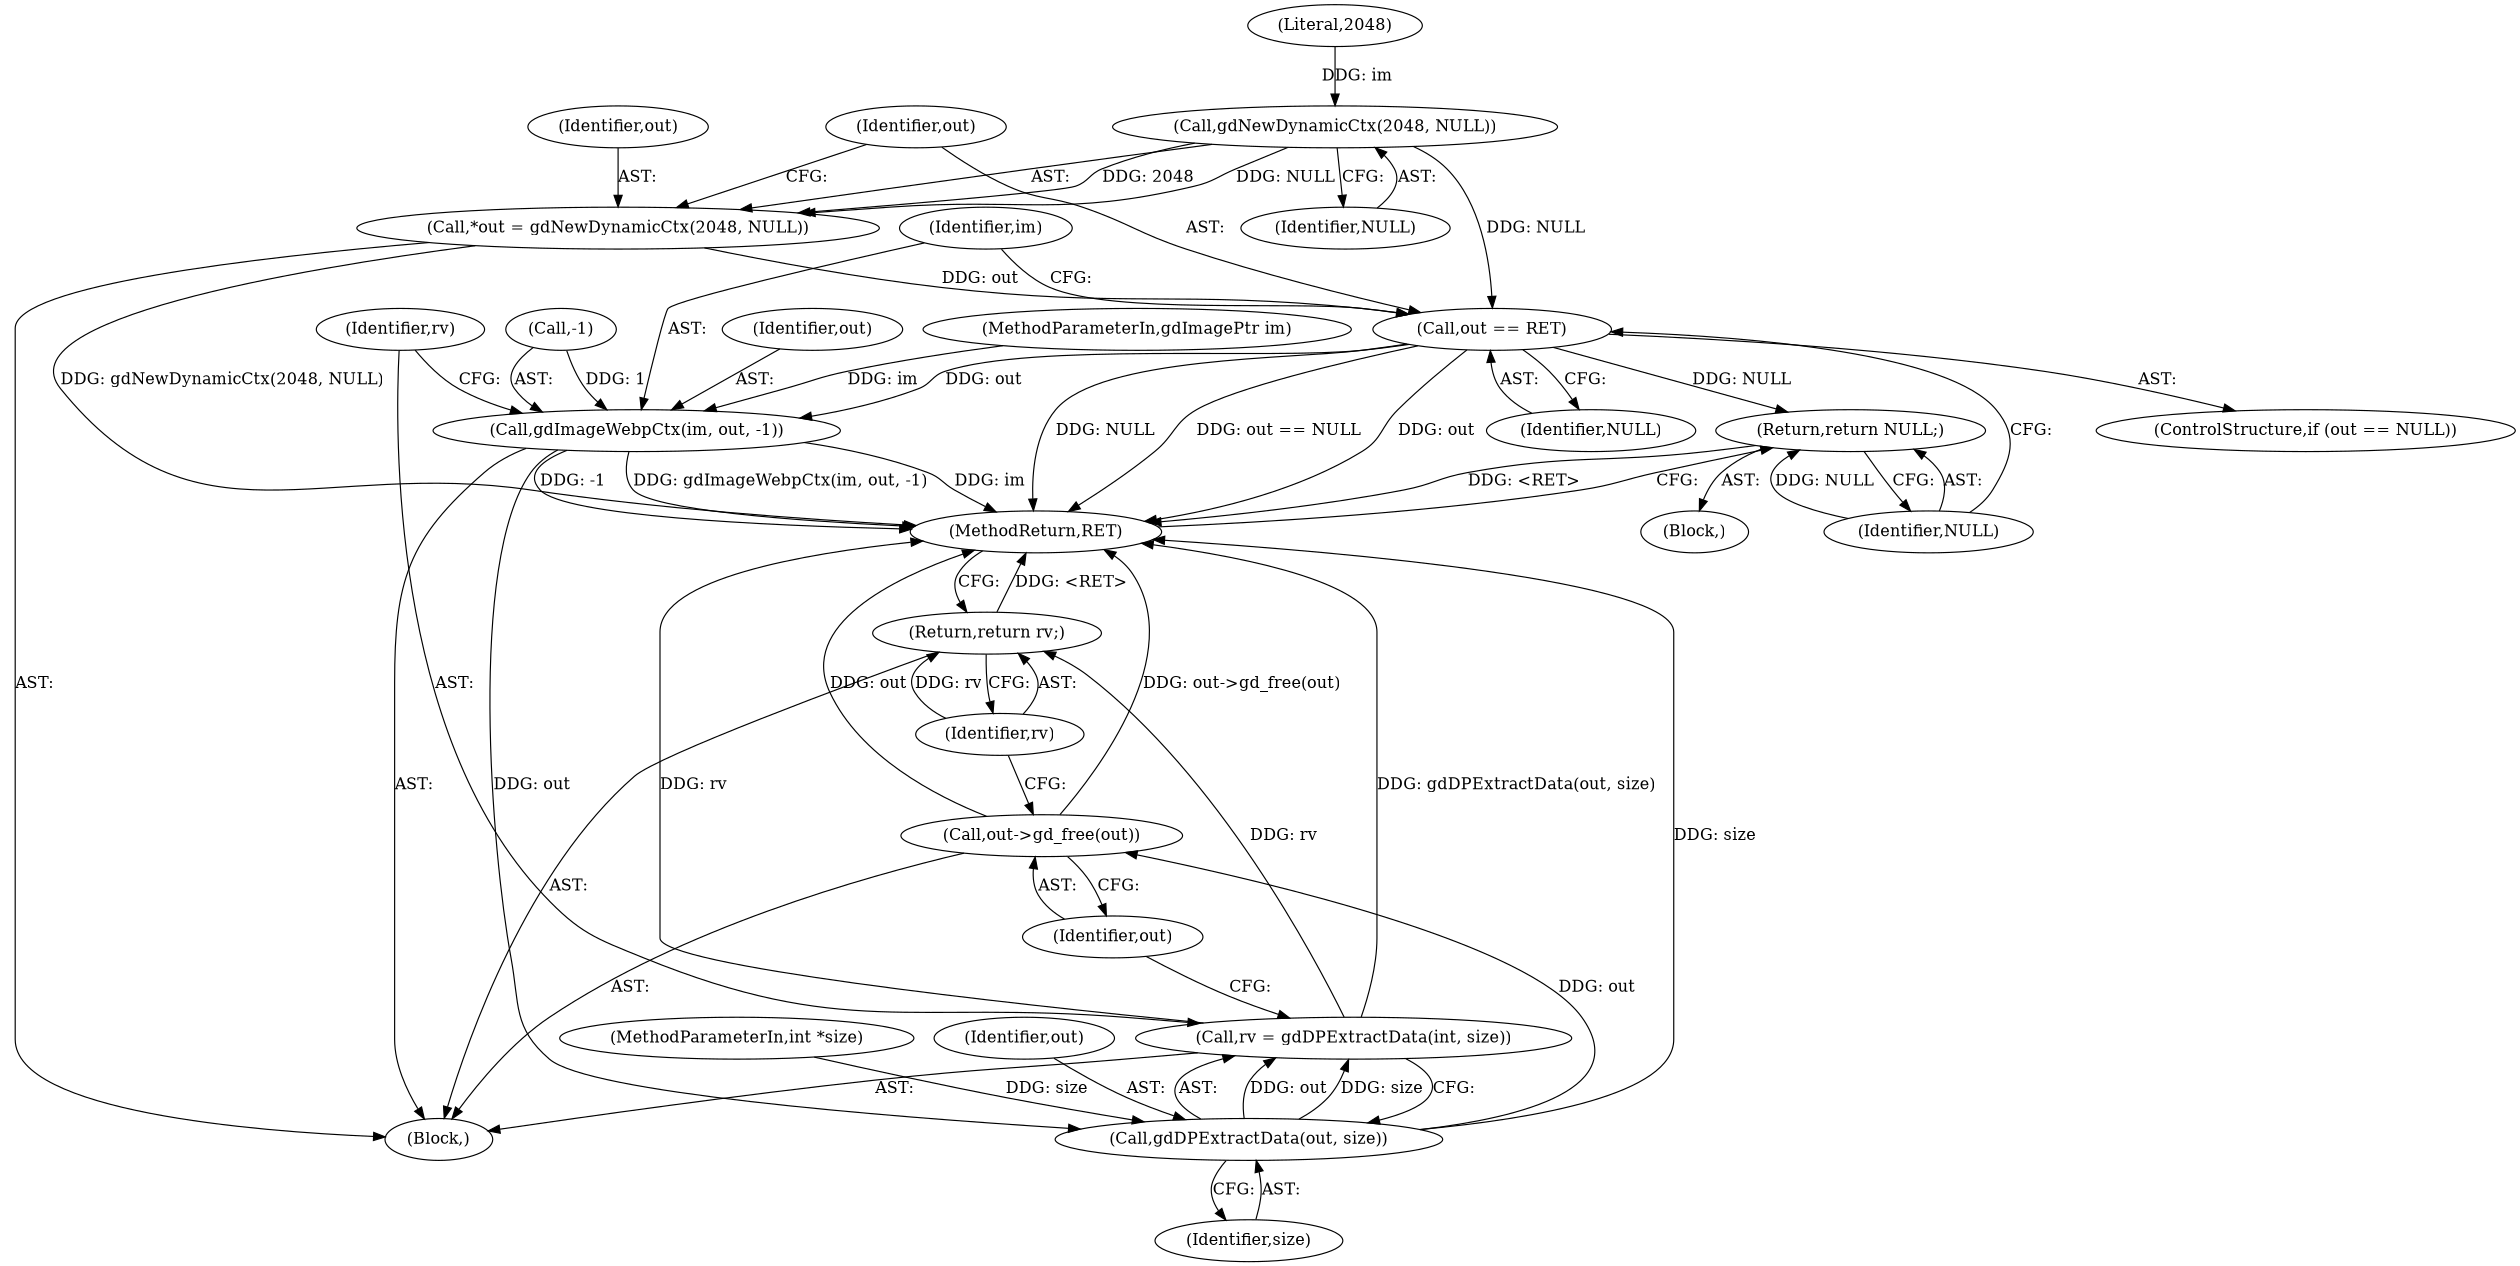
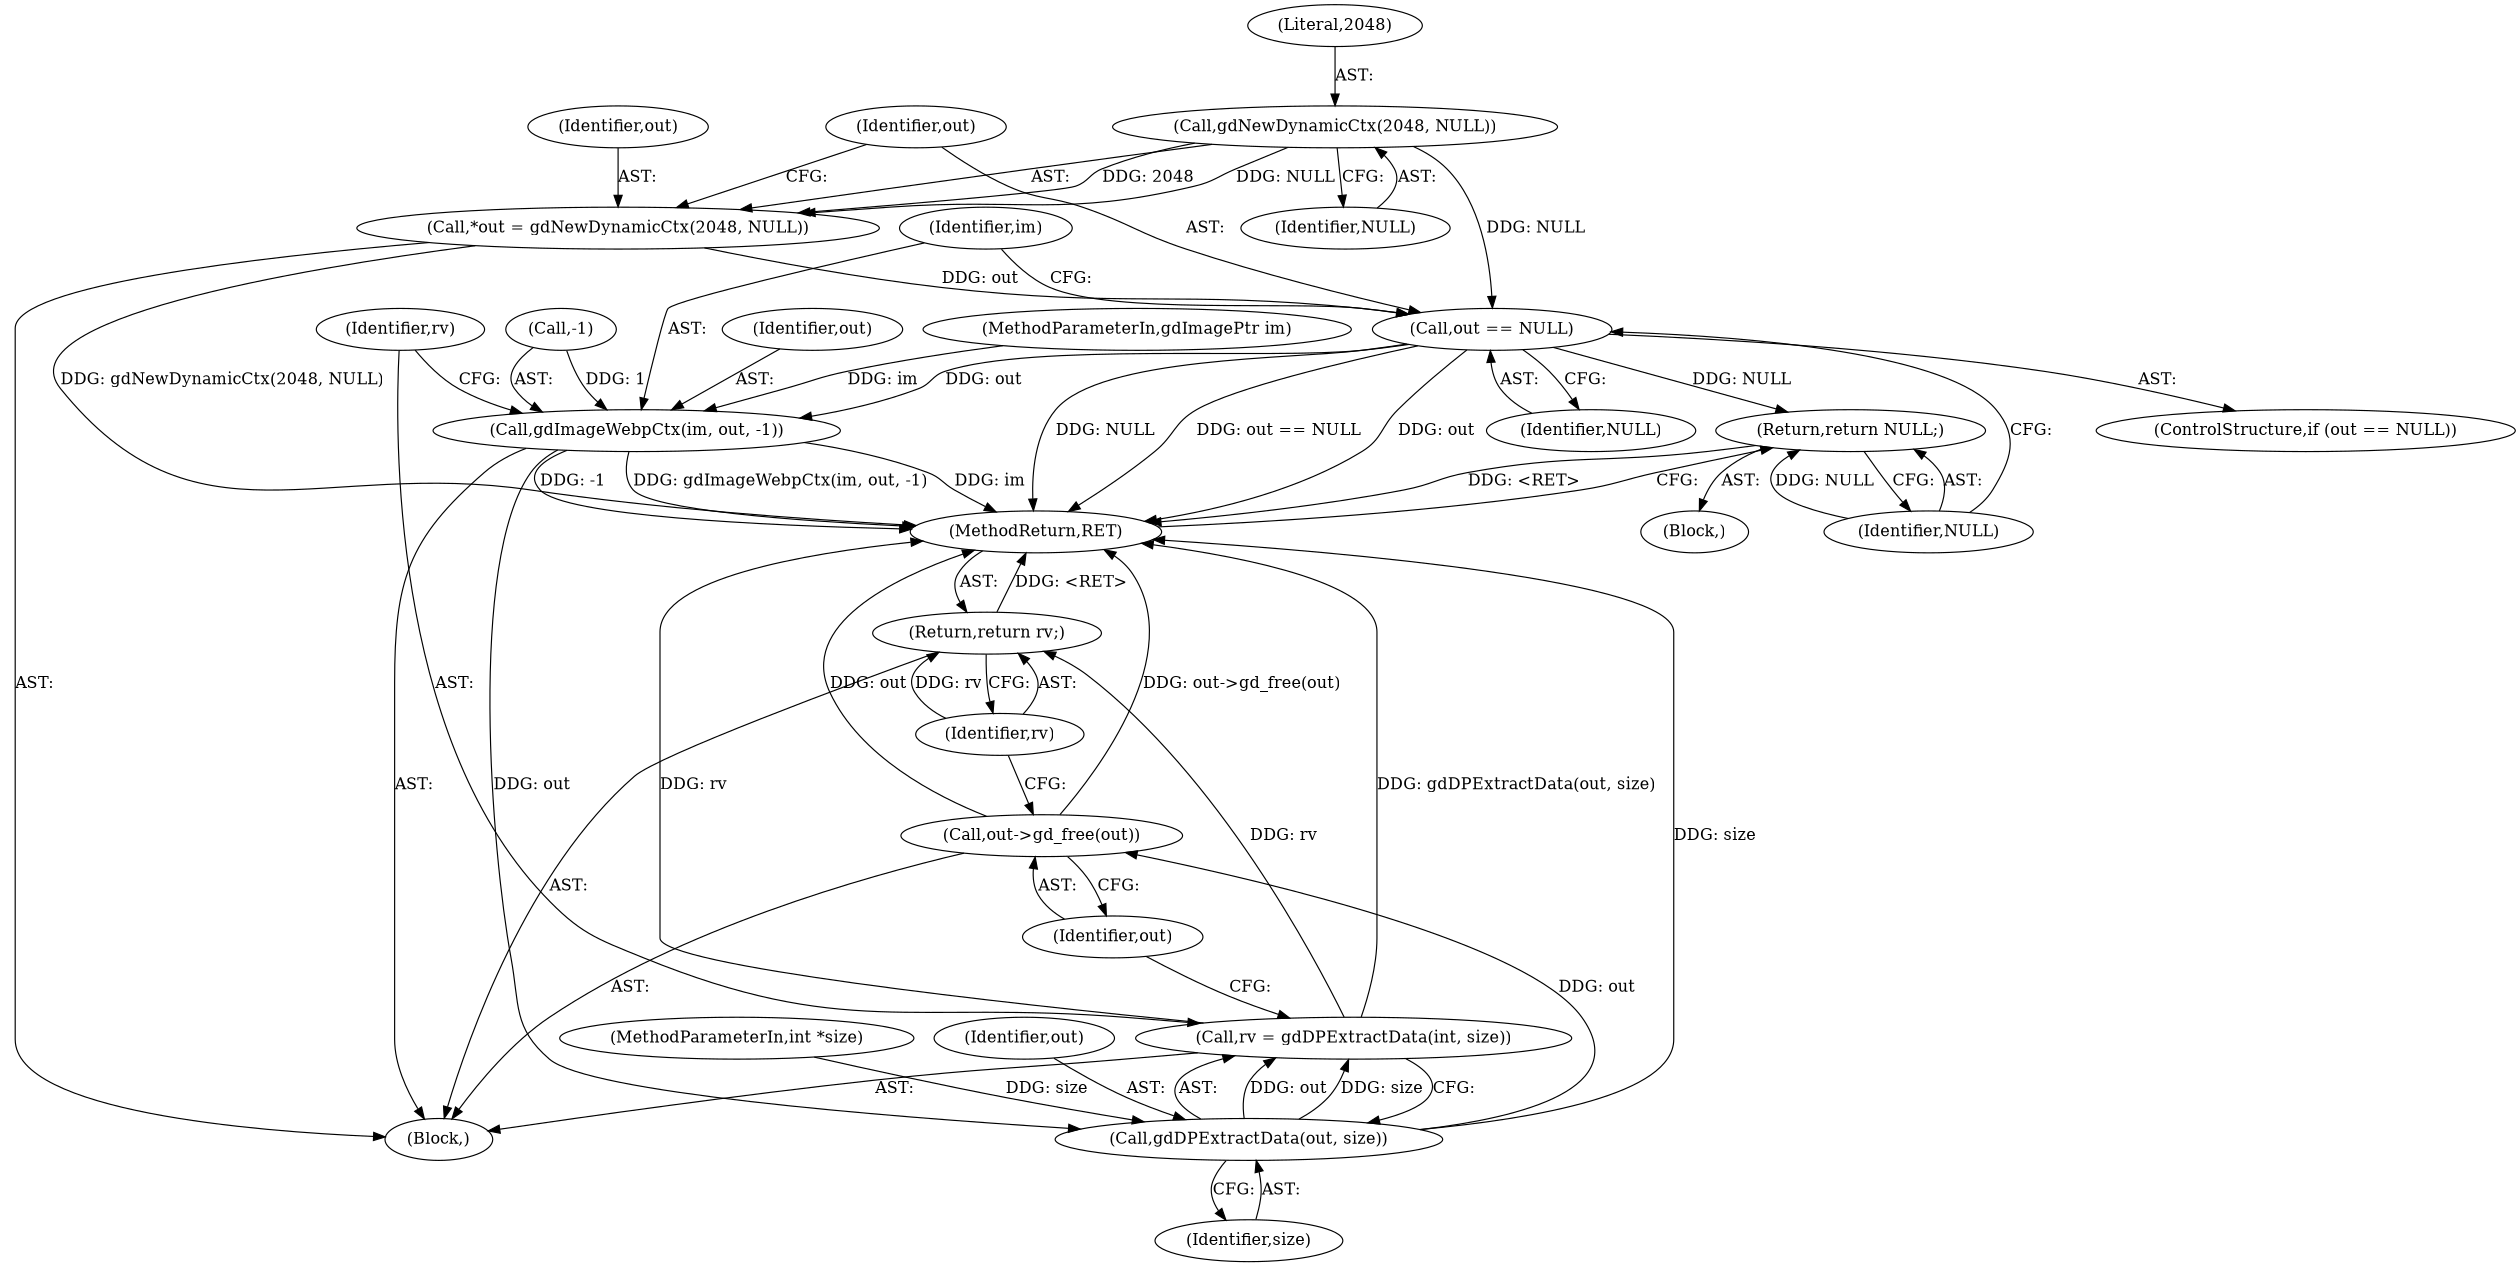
edge "(Literal,2048)" -> "(Call,gdNewDynamicCtx(2048, NULL))": label "DDG: im" -> "AST: "
node "(Call,out == RET)": label "(Call,out == RET)" -> "(Call,out == NULL)"
edge "(MethodReturn,RET)" -> "(Return,return rv;)": label "CFG: " -> "AST: "
